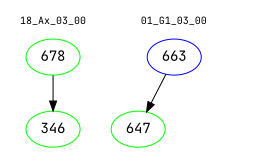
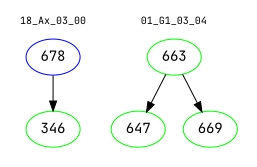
cluster "01_G1_03_00": label "01_G1_03_00" -> "01_G1_03_04"
node "678": color green -> blue
node "663": color blue -> green
node "669": added
